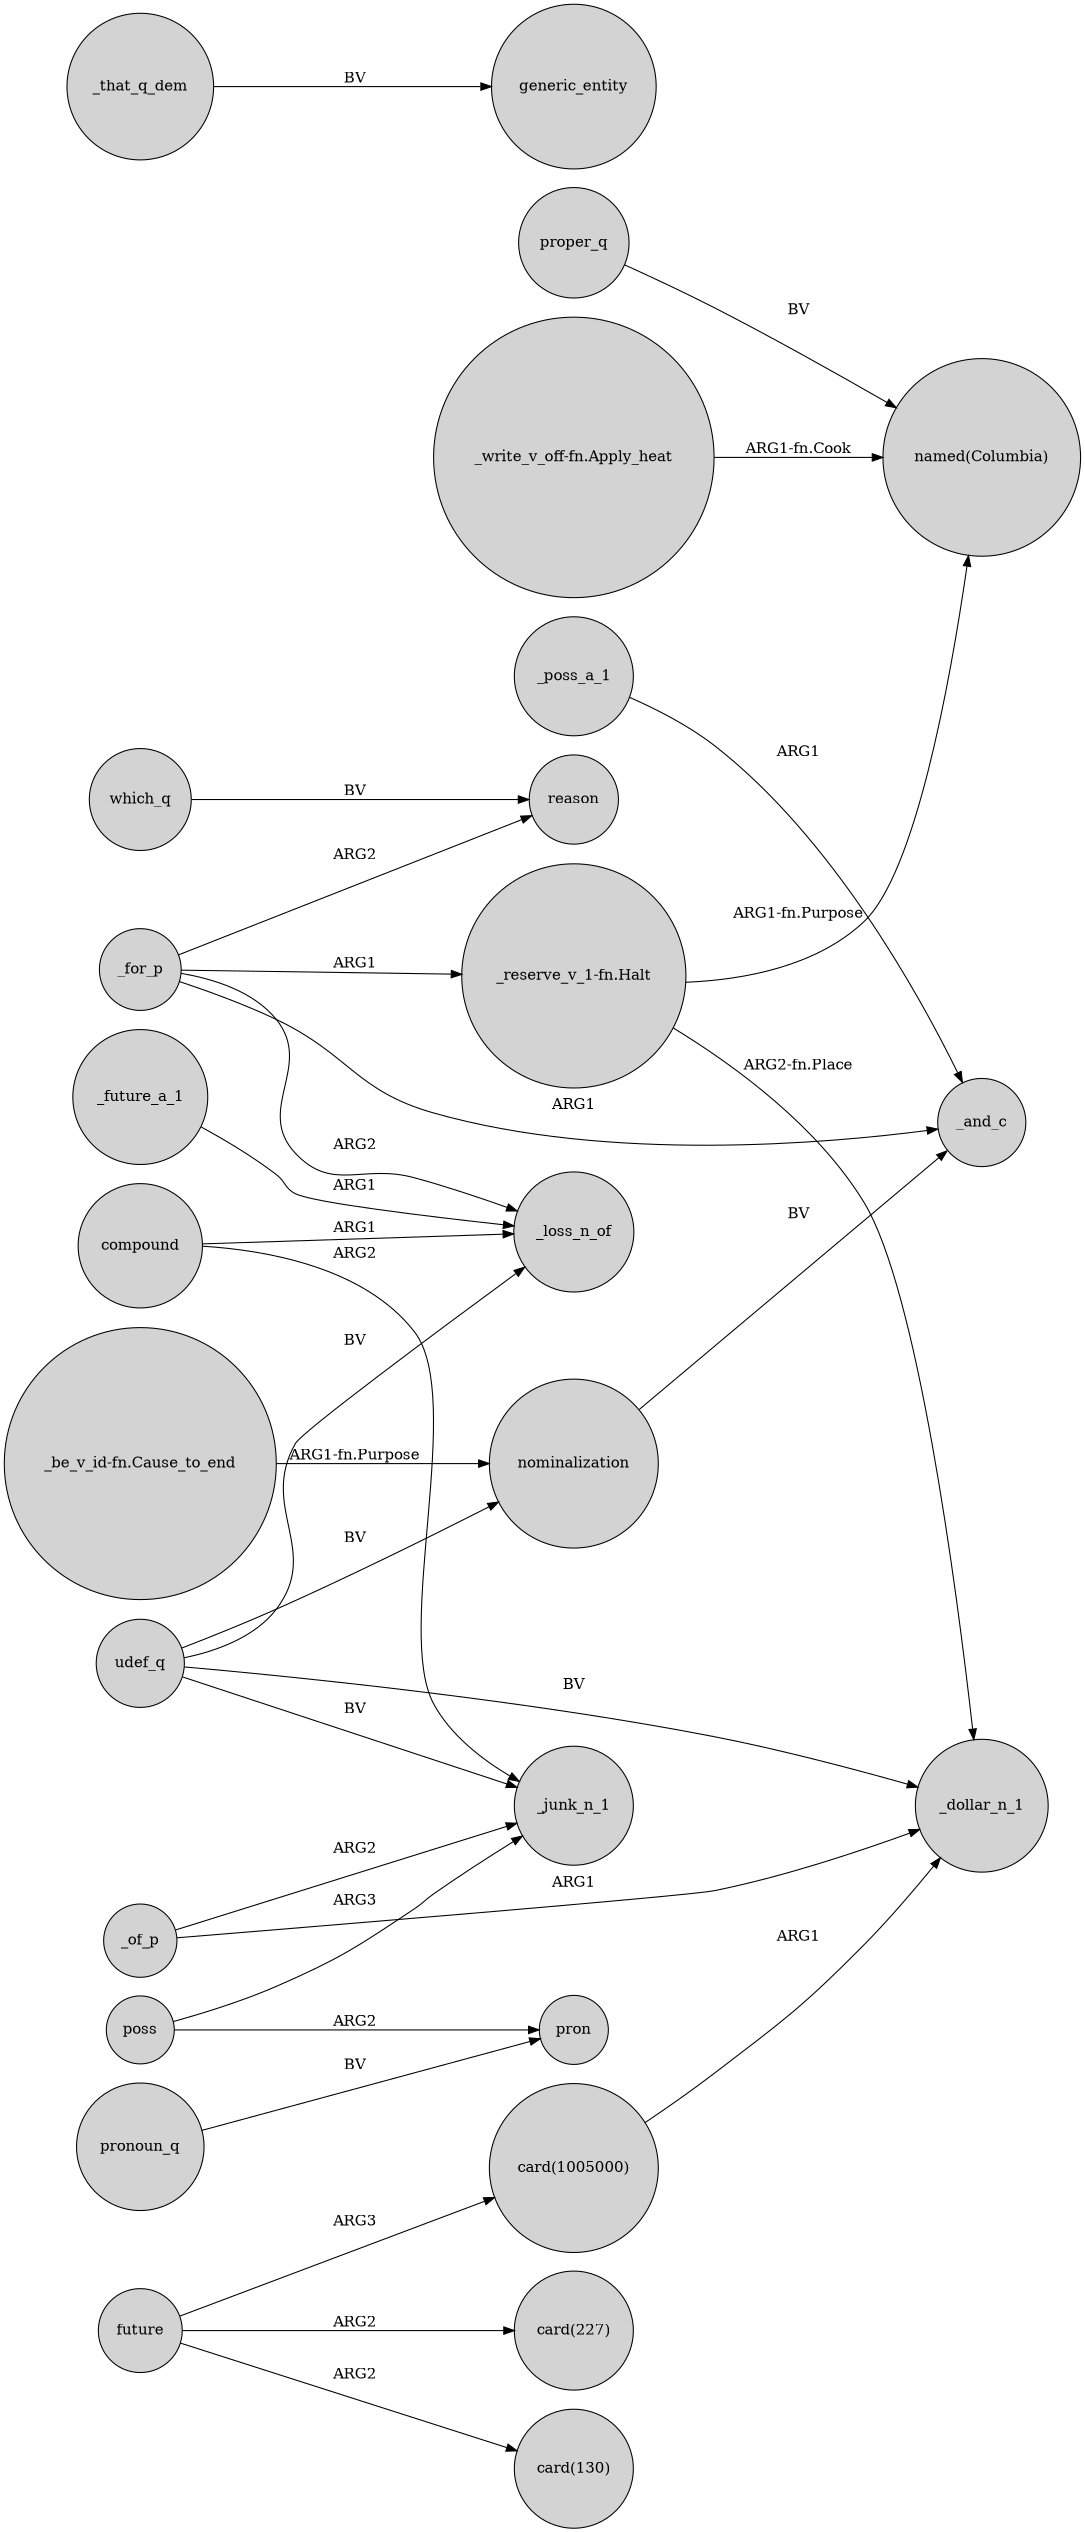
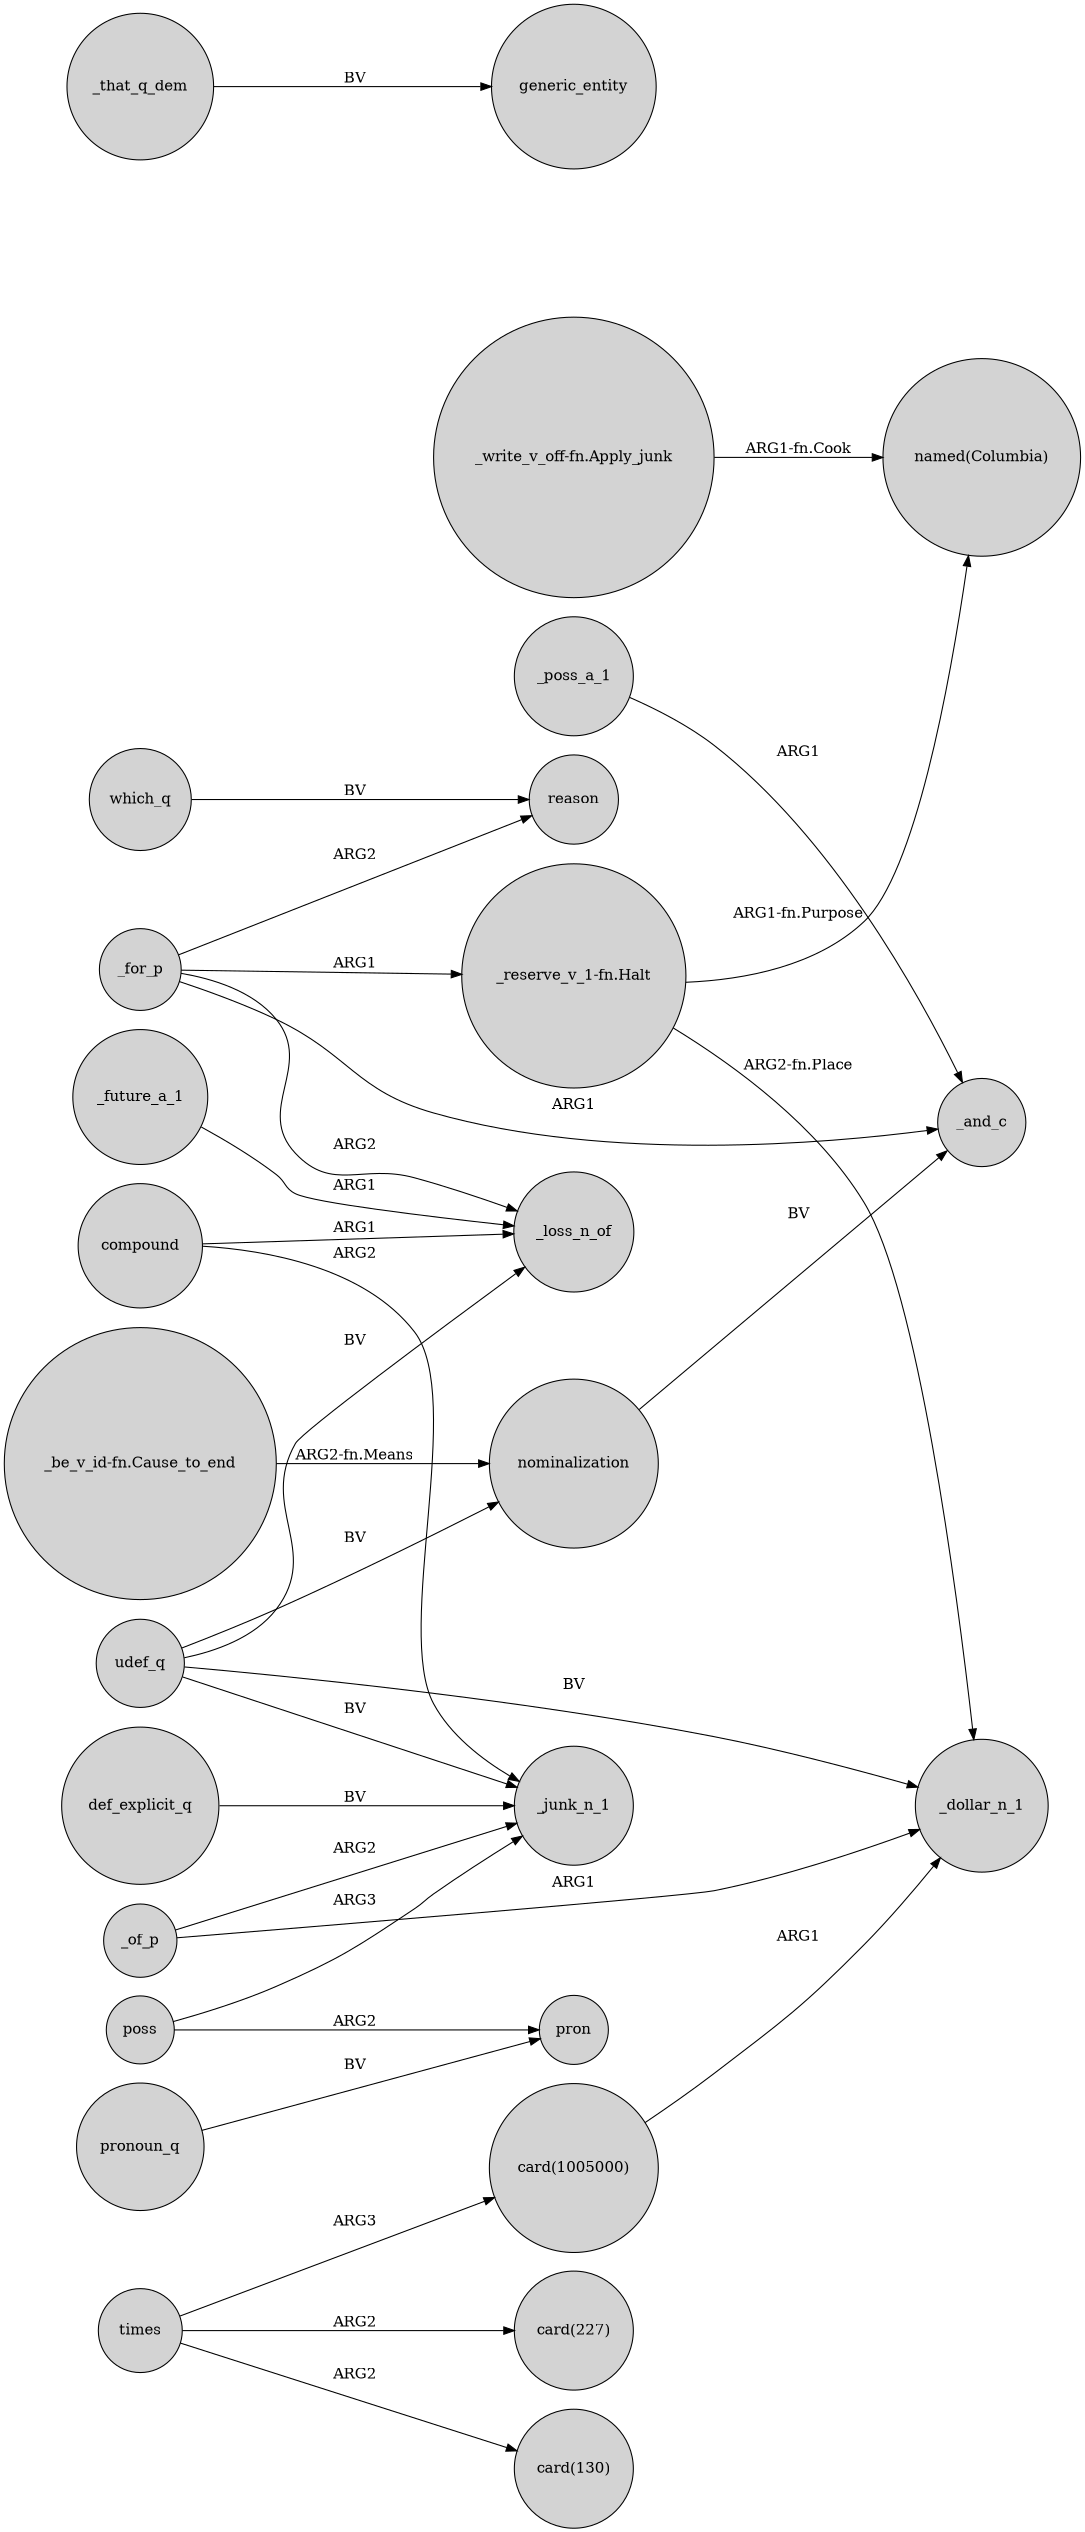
node "proper_q": removed
node "_write_v_off-fn.Apply_heat": label "_write_v_off-fn.Apply_heat" -> "_write_v_off-fn.Apply_junk"
edge "_be_v_id-fn.Cause_to_end" -> "nominalization": label "ARG1-fn.Purpose" -> "ARG2-fn.Means"
node "def_explicit_q": added
node "future": label "future" -> "times"
